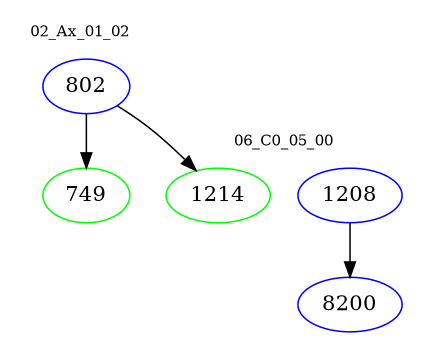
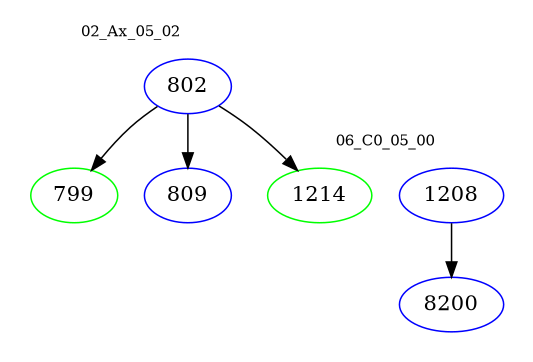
cluster "02_Ax_01_02": label "02_Ax_01_02" -> "02_Ax_05_02"
node "749": label "749" -> "799"
node "809": added
